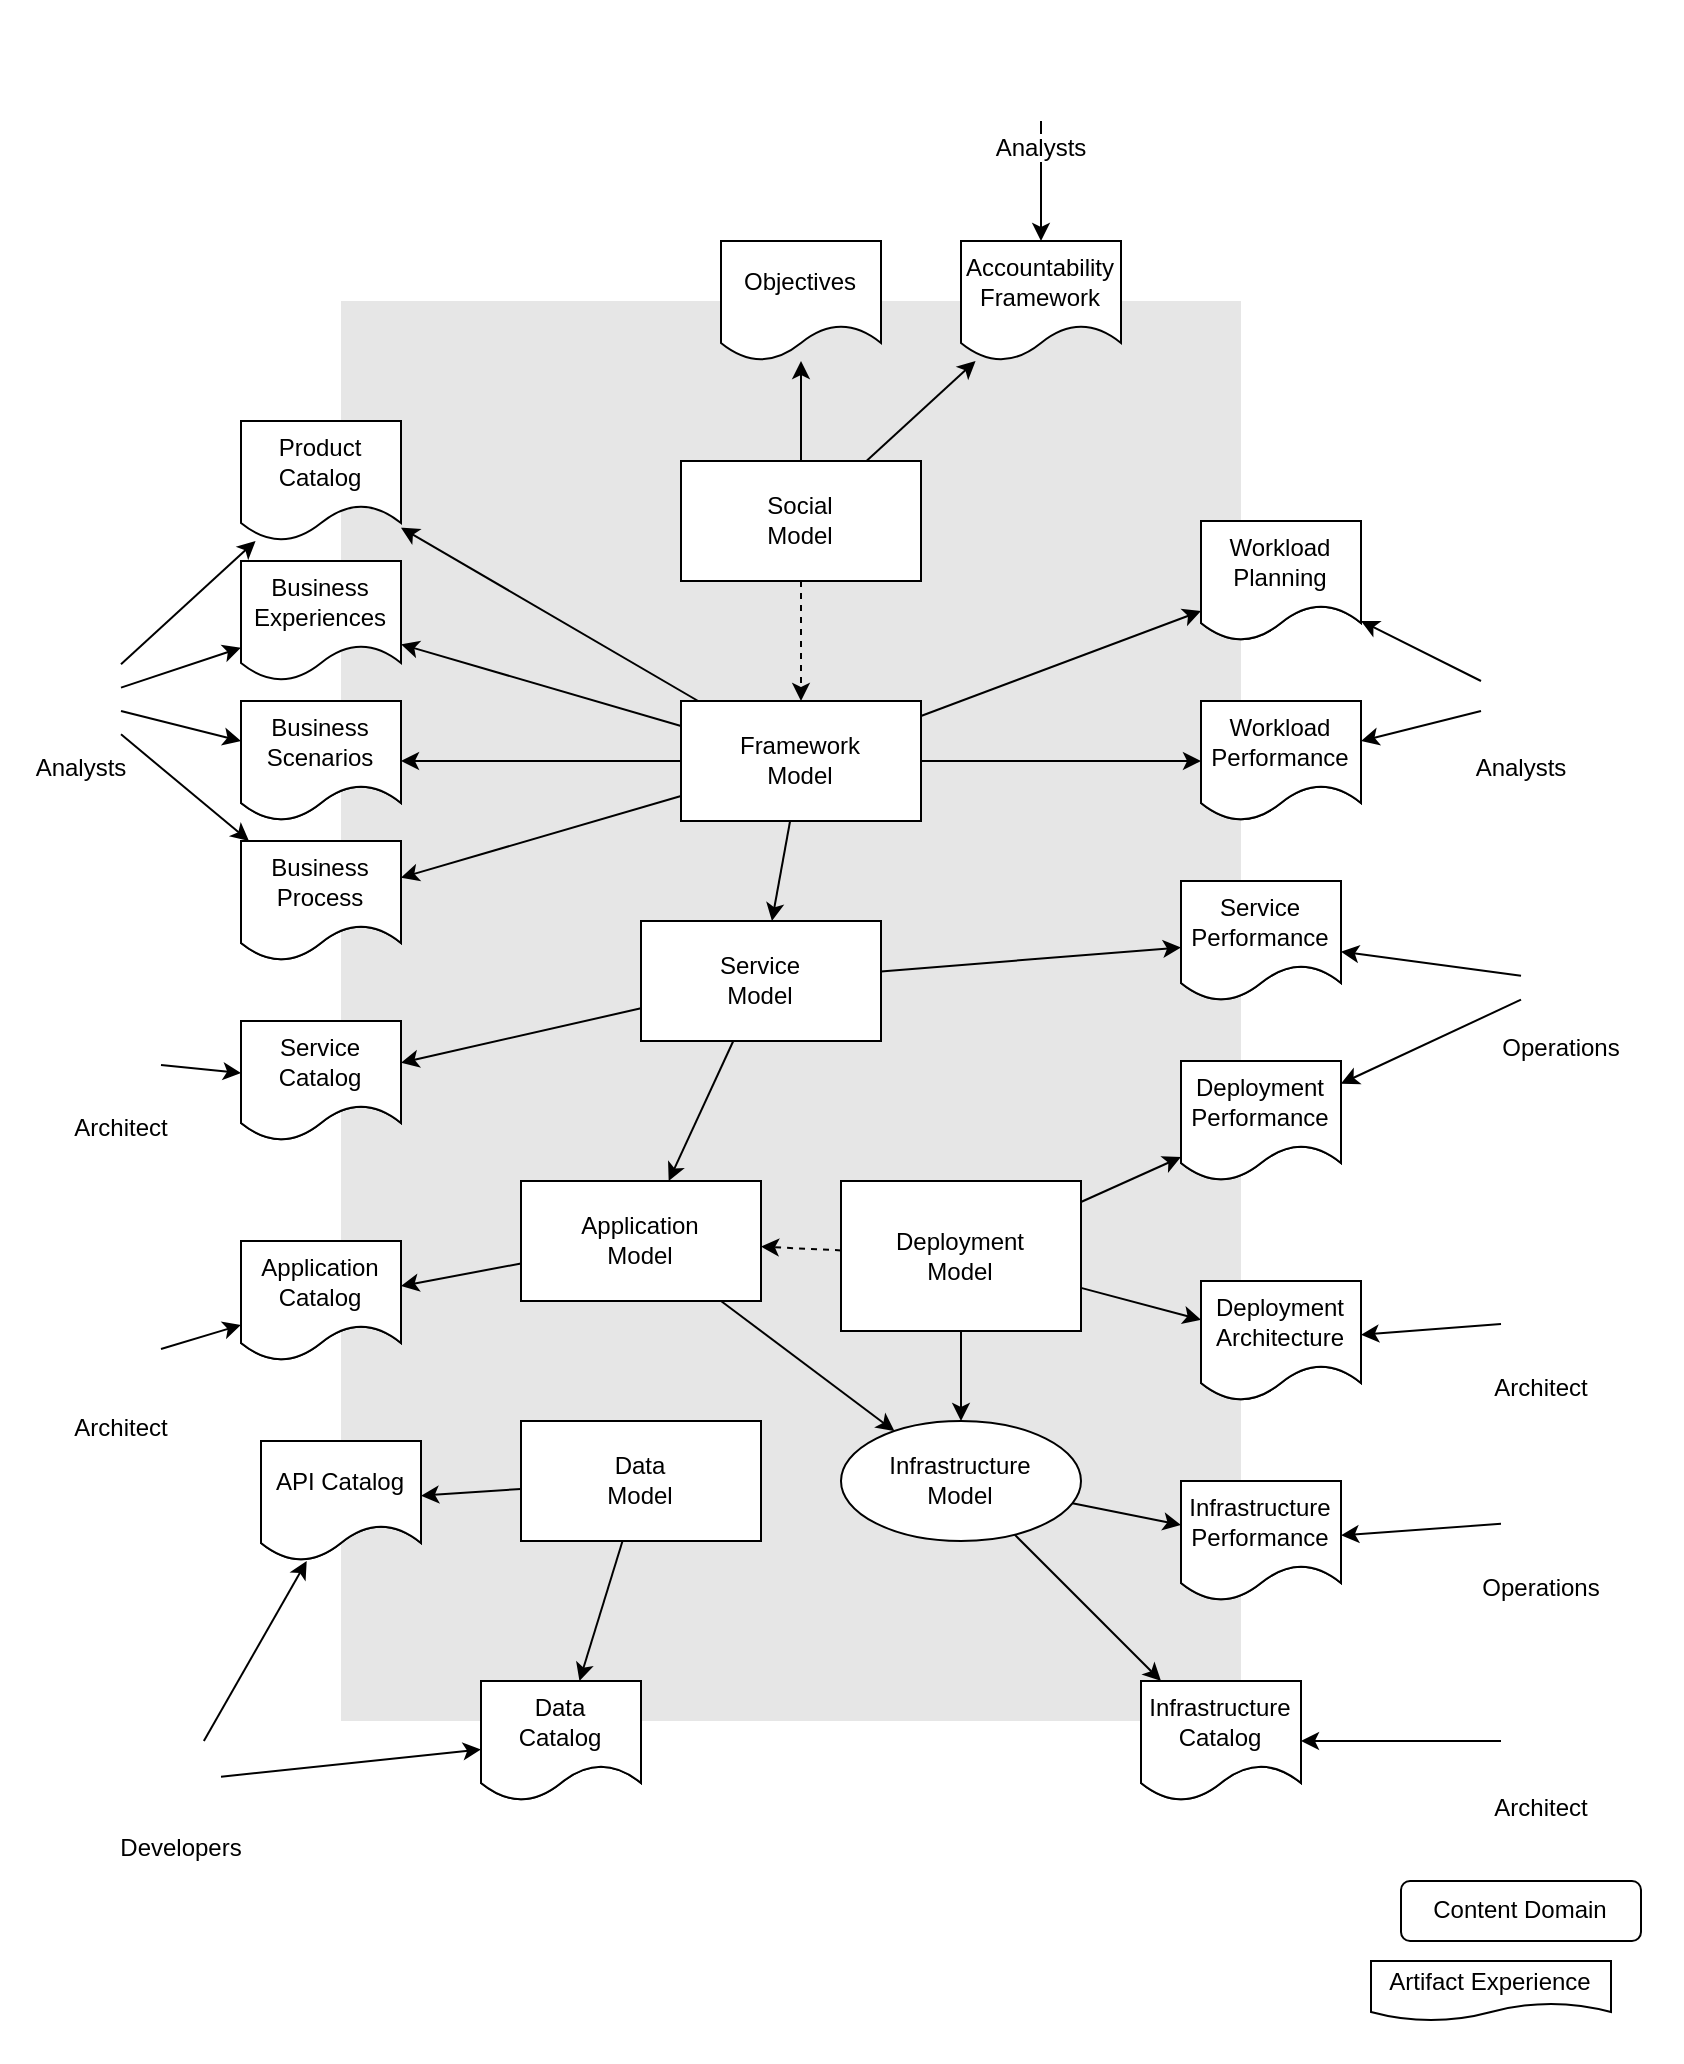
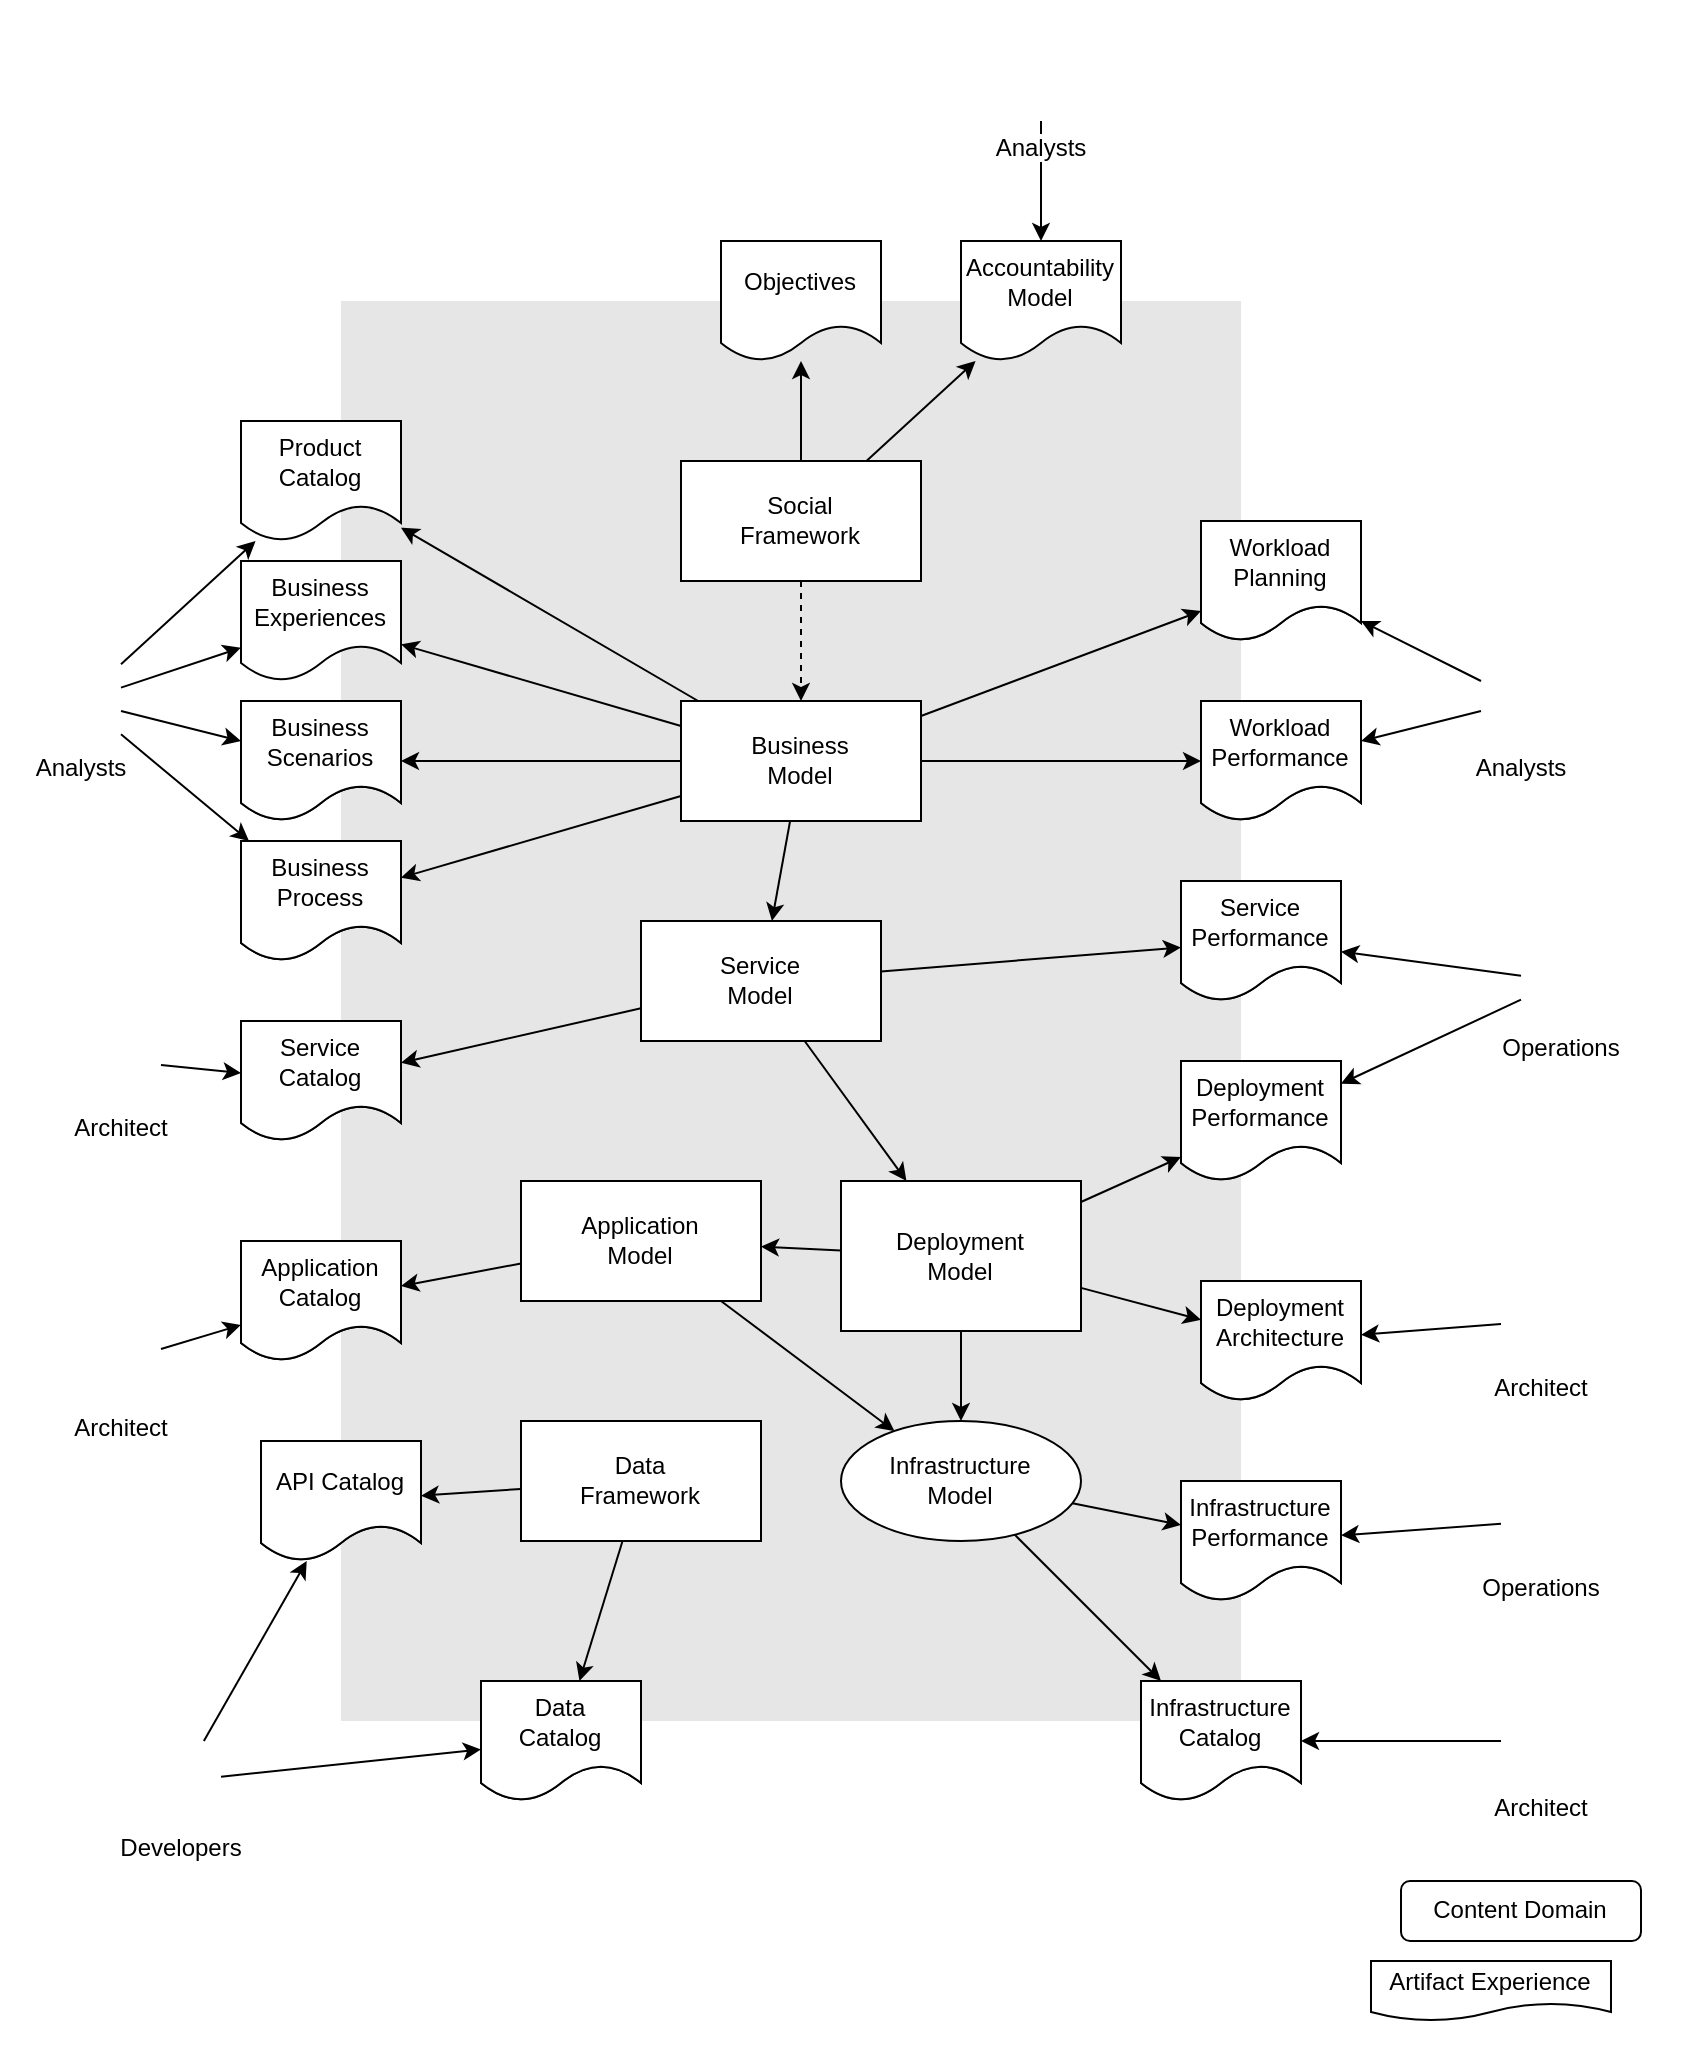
node "Accountability Framework": label "Accountability Framework" -> "Accountability Model"
node "Social Model": label "Social Model" -> "Social Framework"
node "Framework Model": label "Framework Model" -> "Business Model"
edge "Service Model" -> "Application Model": removed
edge "Service Model" -> "Deployment Model": added
edge "Deployment Model" -> "Application Model": style dashed -> solid
node "Data Model": label "Data Model" -> "Data Framework"
